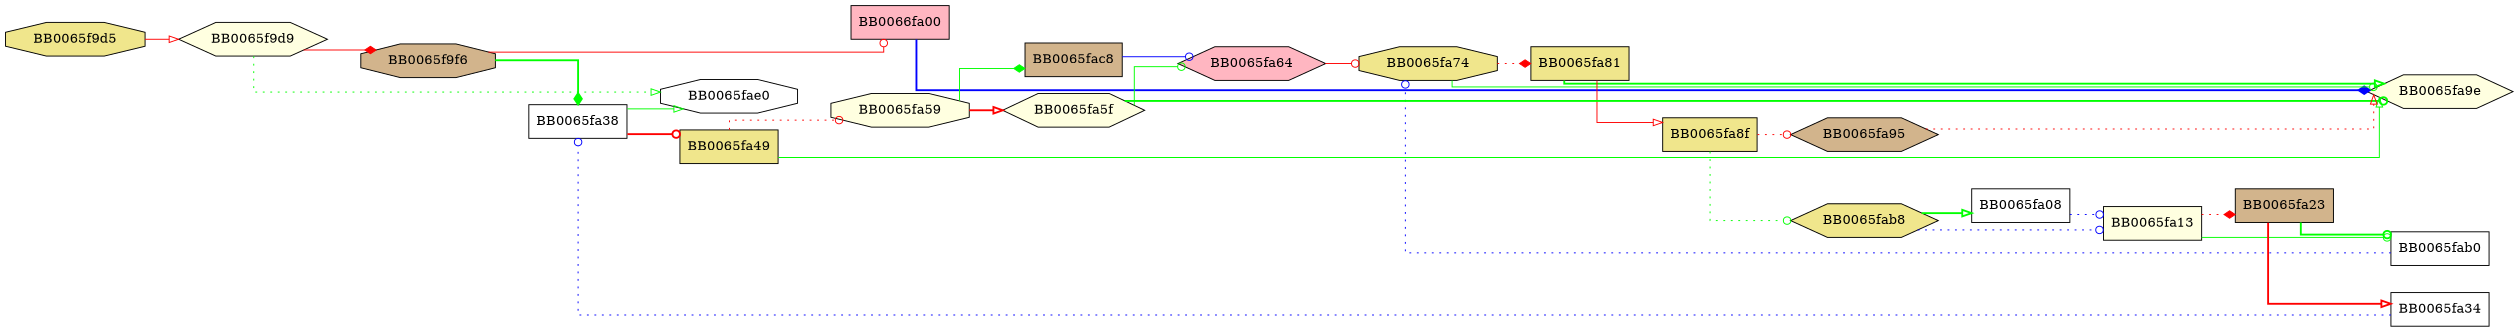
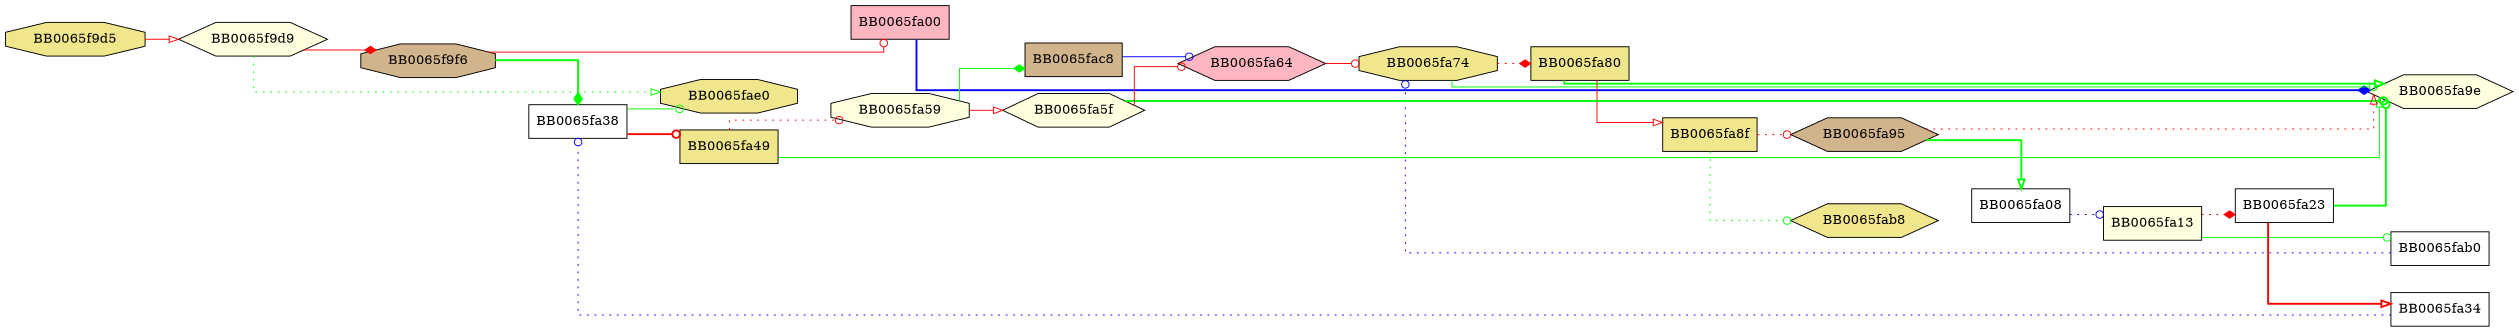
node "BB0066fa00": label "BB0066fa00" -> "BB0065fa00"
node "BB0065fa81": label "BB0065fa81" -> "BB0065fa80"
edge "BB0065fa5f" -> "BB0065fa64": color green -> red
node "BB0065fae0": fillcolor white -> khaki
edge "BB0065fa38" -> "BB0065fae0": arrowhead onormal -> odot
edge "BB0065fa59" -> "BB0065fa5f": style bold -> solid
node "BB0065fa23": fillcolor tan -> white
edge "BB0065fab8" -> "BB0065fa08": now "BB0065fa95" -> "BB0065fa08"
edge "BB0065fab8" -> "BB0065fa13": removed
edge "BB0065fa23" -> "BB0065fab0": now "BB0065fa23" -> "BB0065fa9e"
